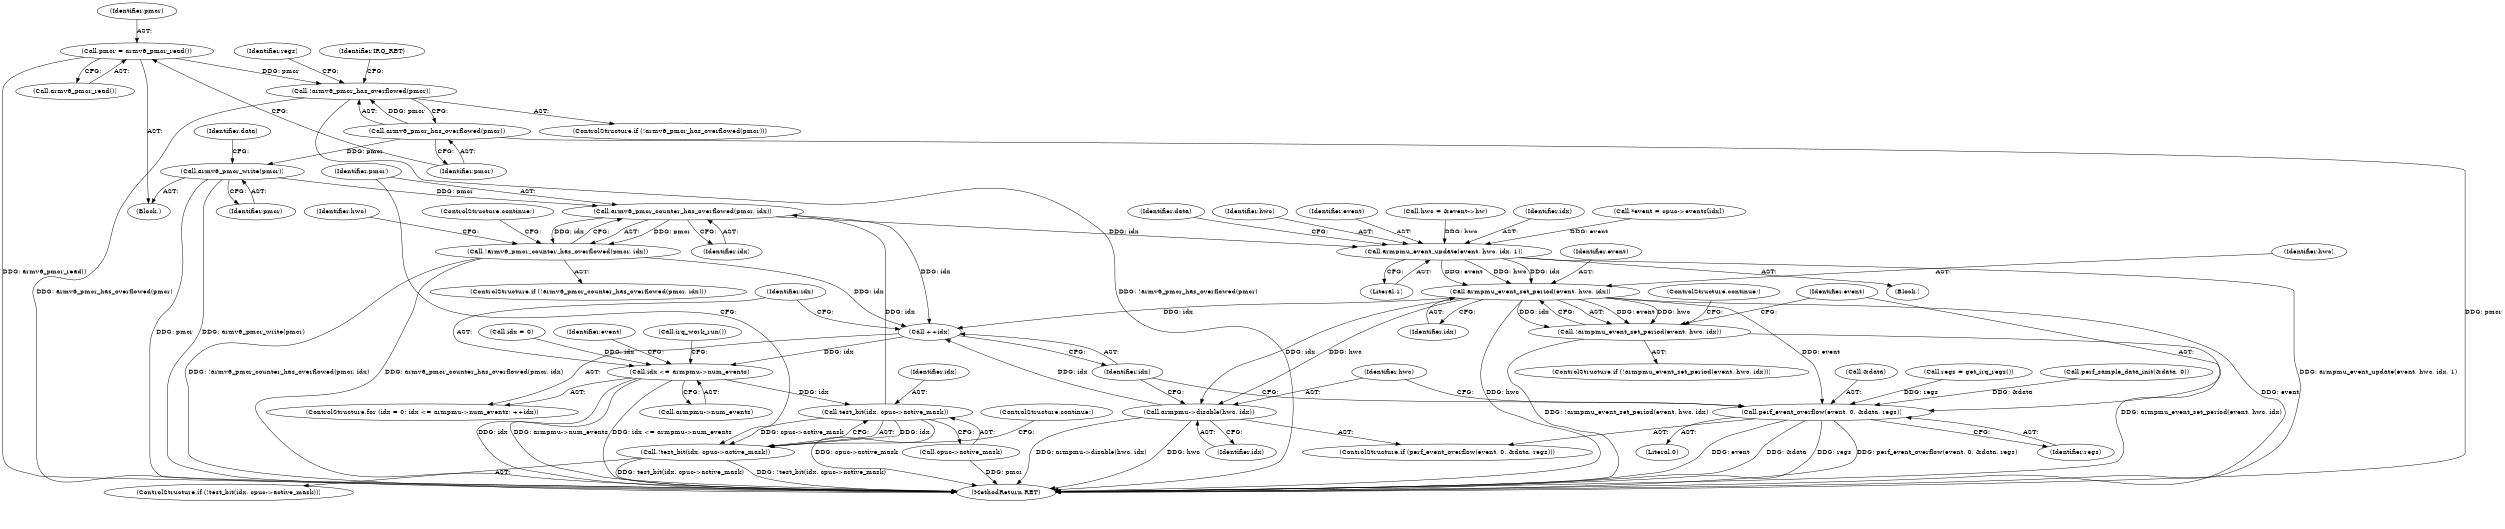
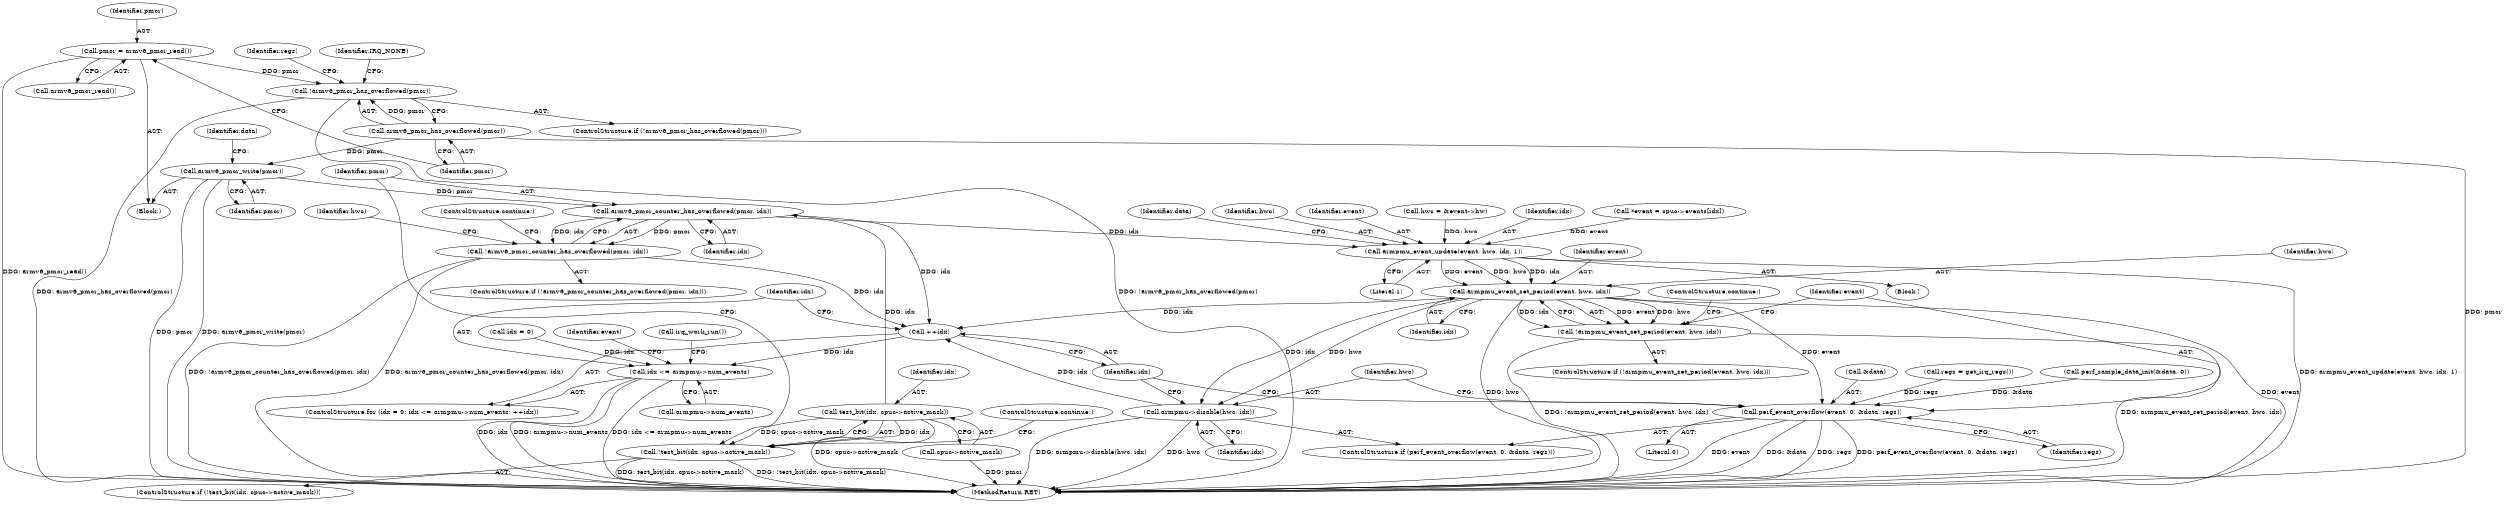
node "(Identifier,IRQ_RET)": label "(Identifier,IRQ_RET)" -> "(Identifier,IRQ_NONE)"
edge "(Call,idx <= armpmu->num_events)" -> "(Call,test_bit(idx, cpuc->active_mask))": removed, label "DDG: idx"
